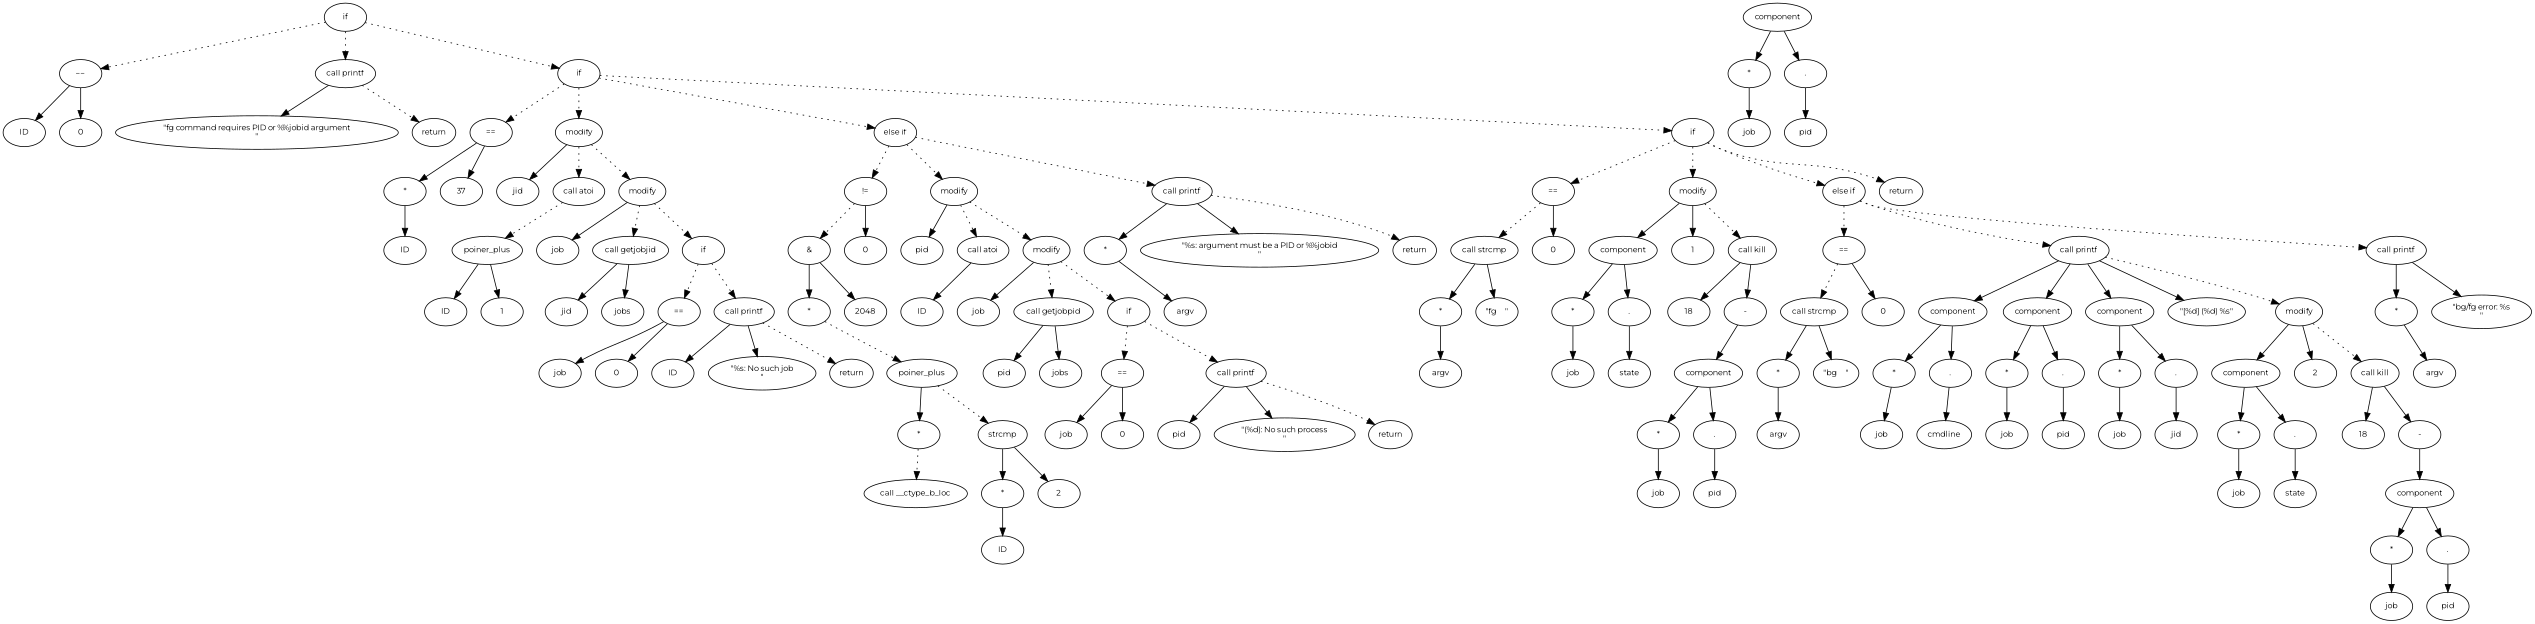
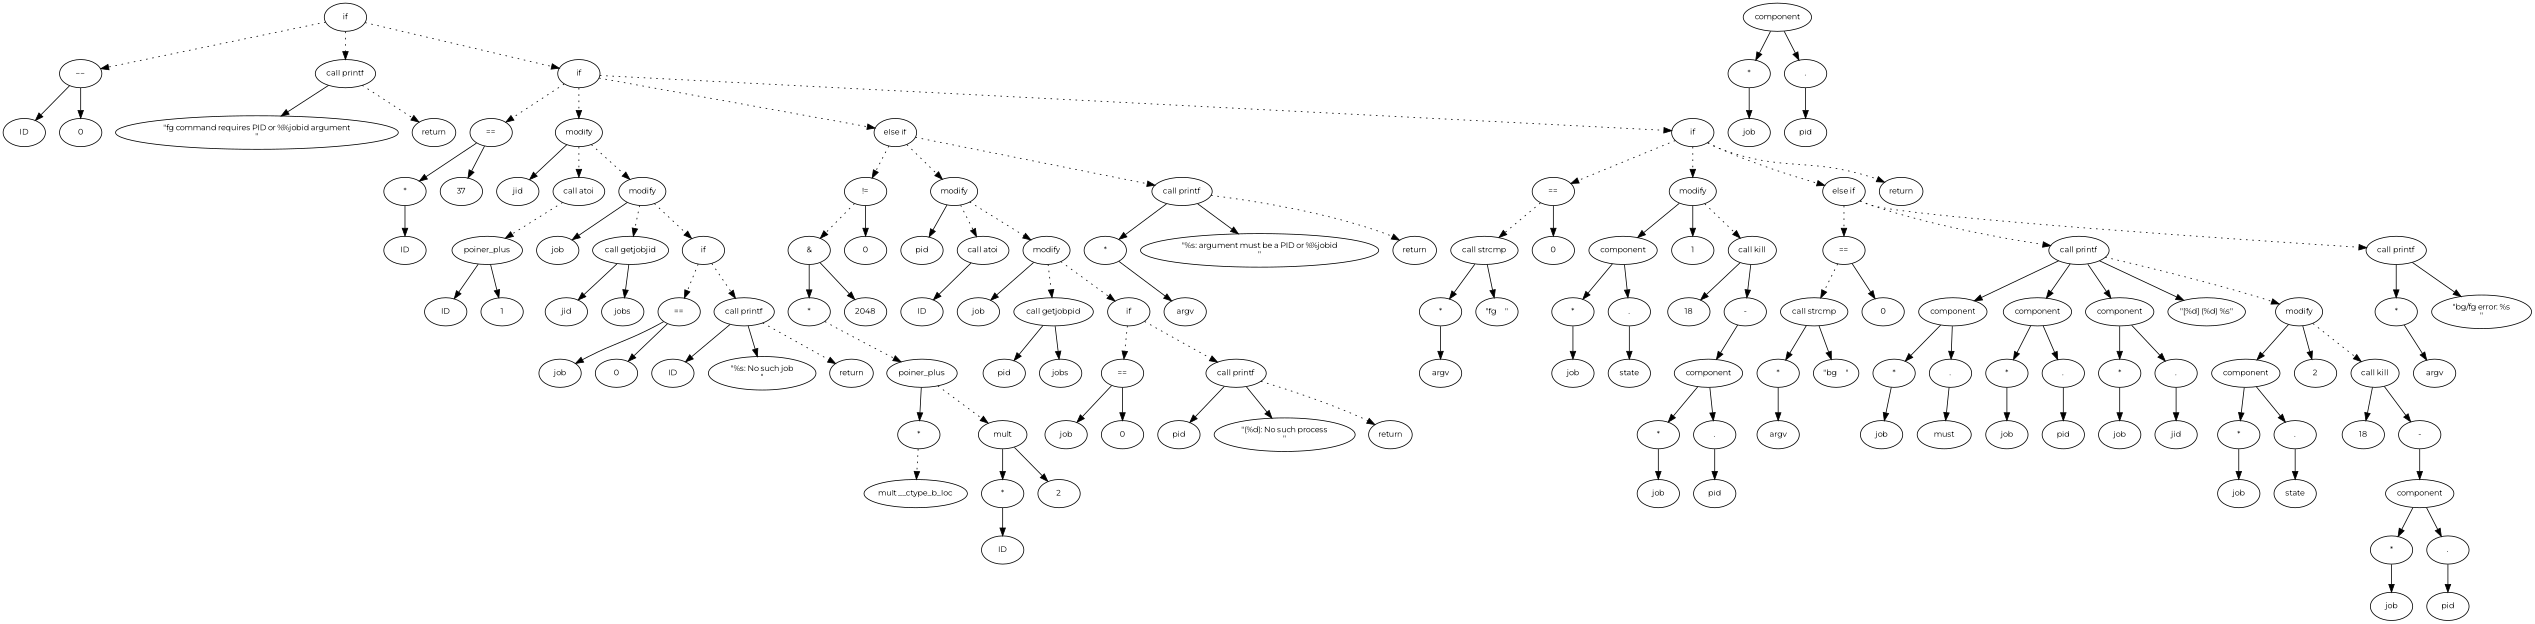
node "strcmp": label "strcmp" -> "mult"
node "cmdline": label "cmdline" -> "must"
node "call __ctype_b_loc": label "call __ctype_b_loc" -> "mult __ctype_b_loc"
